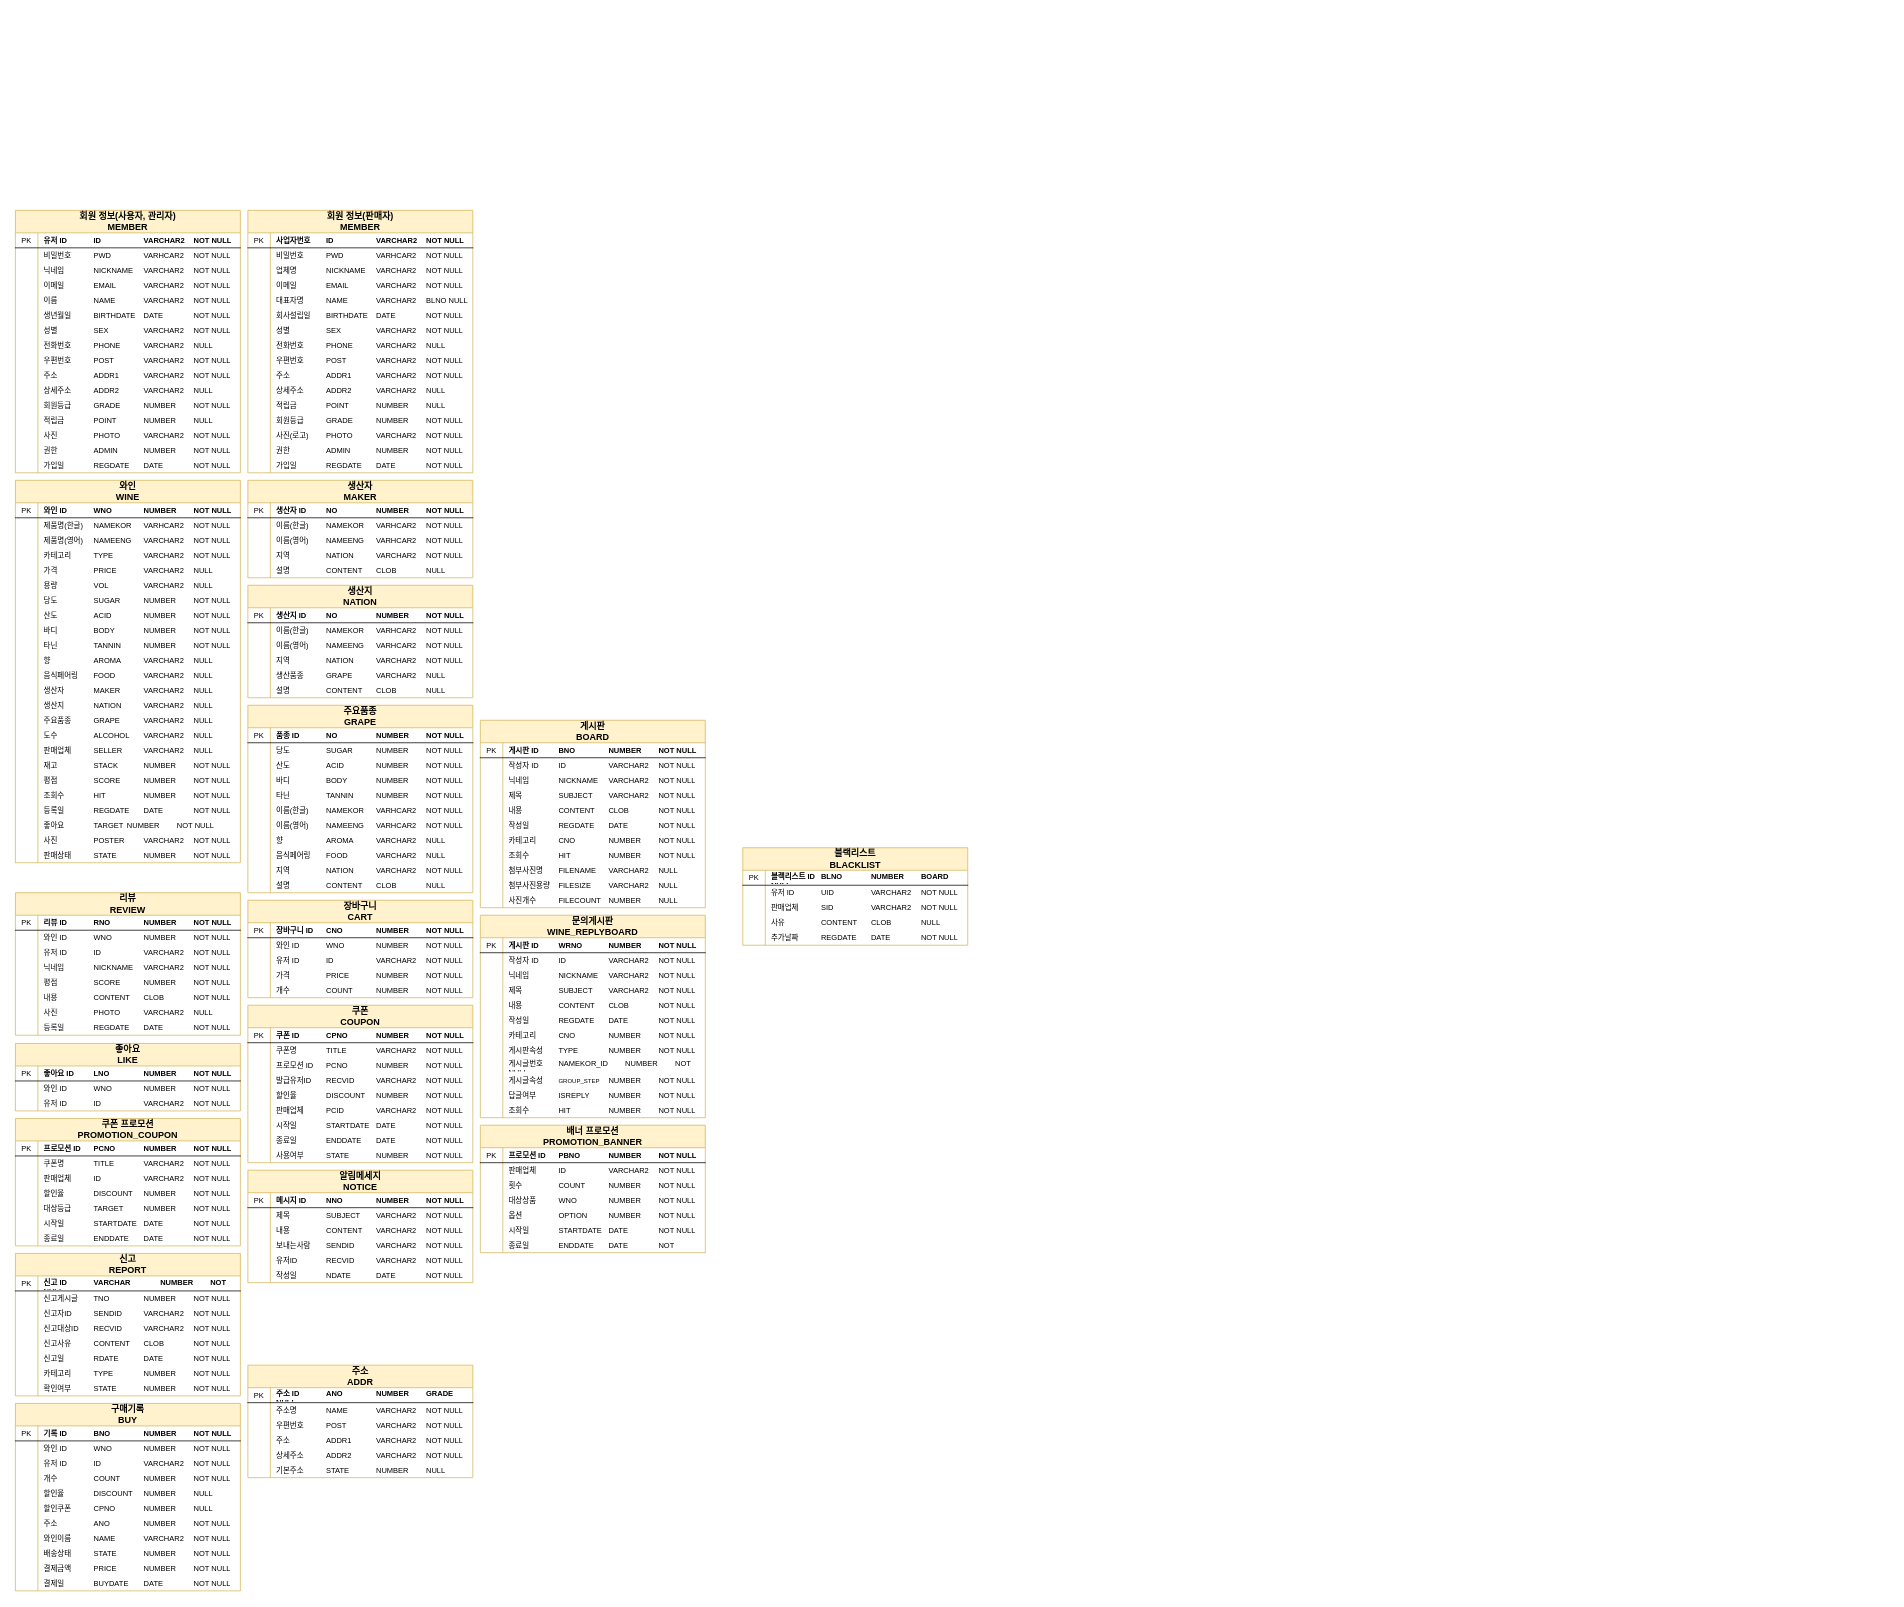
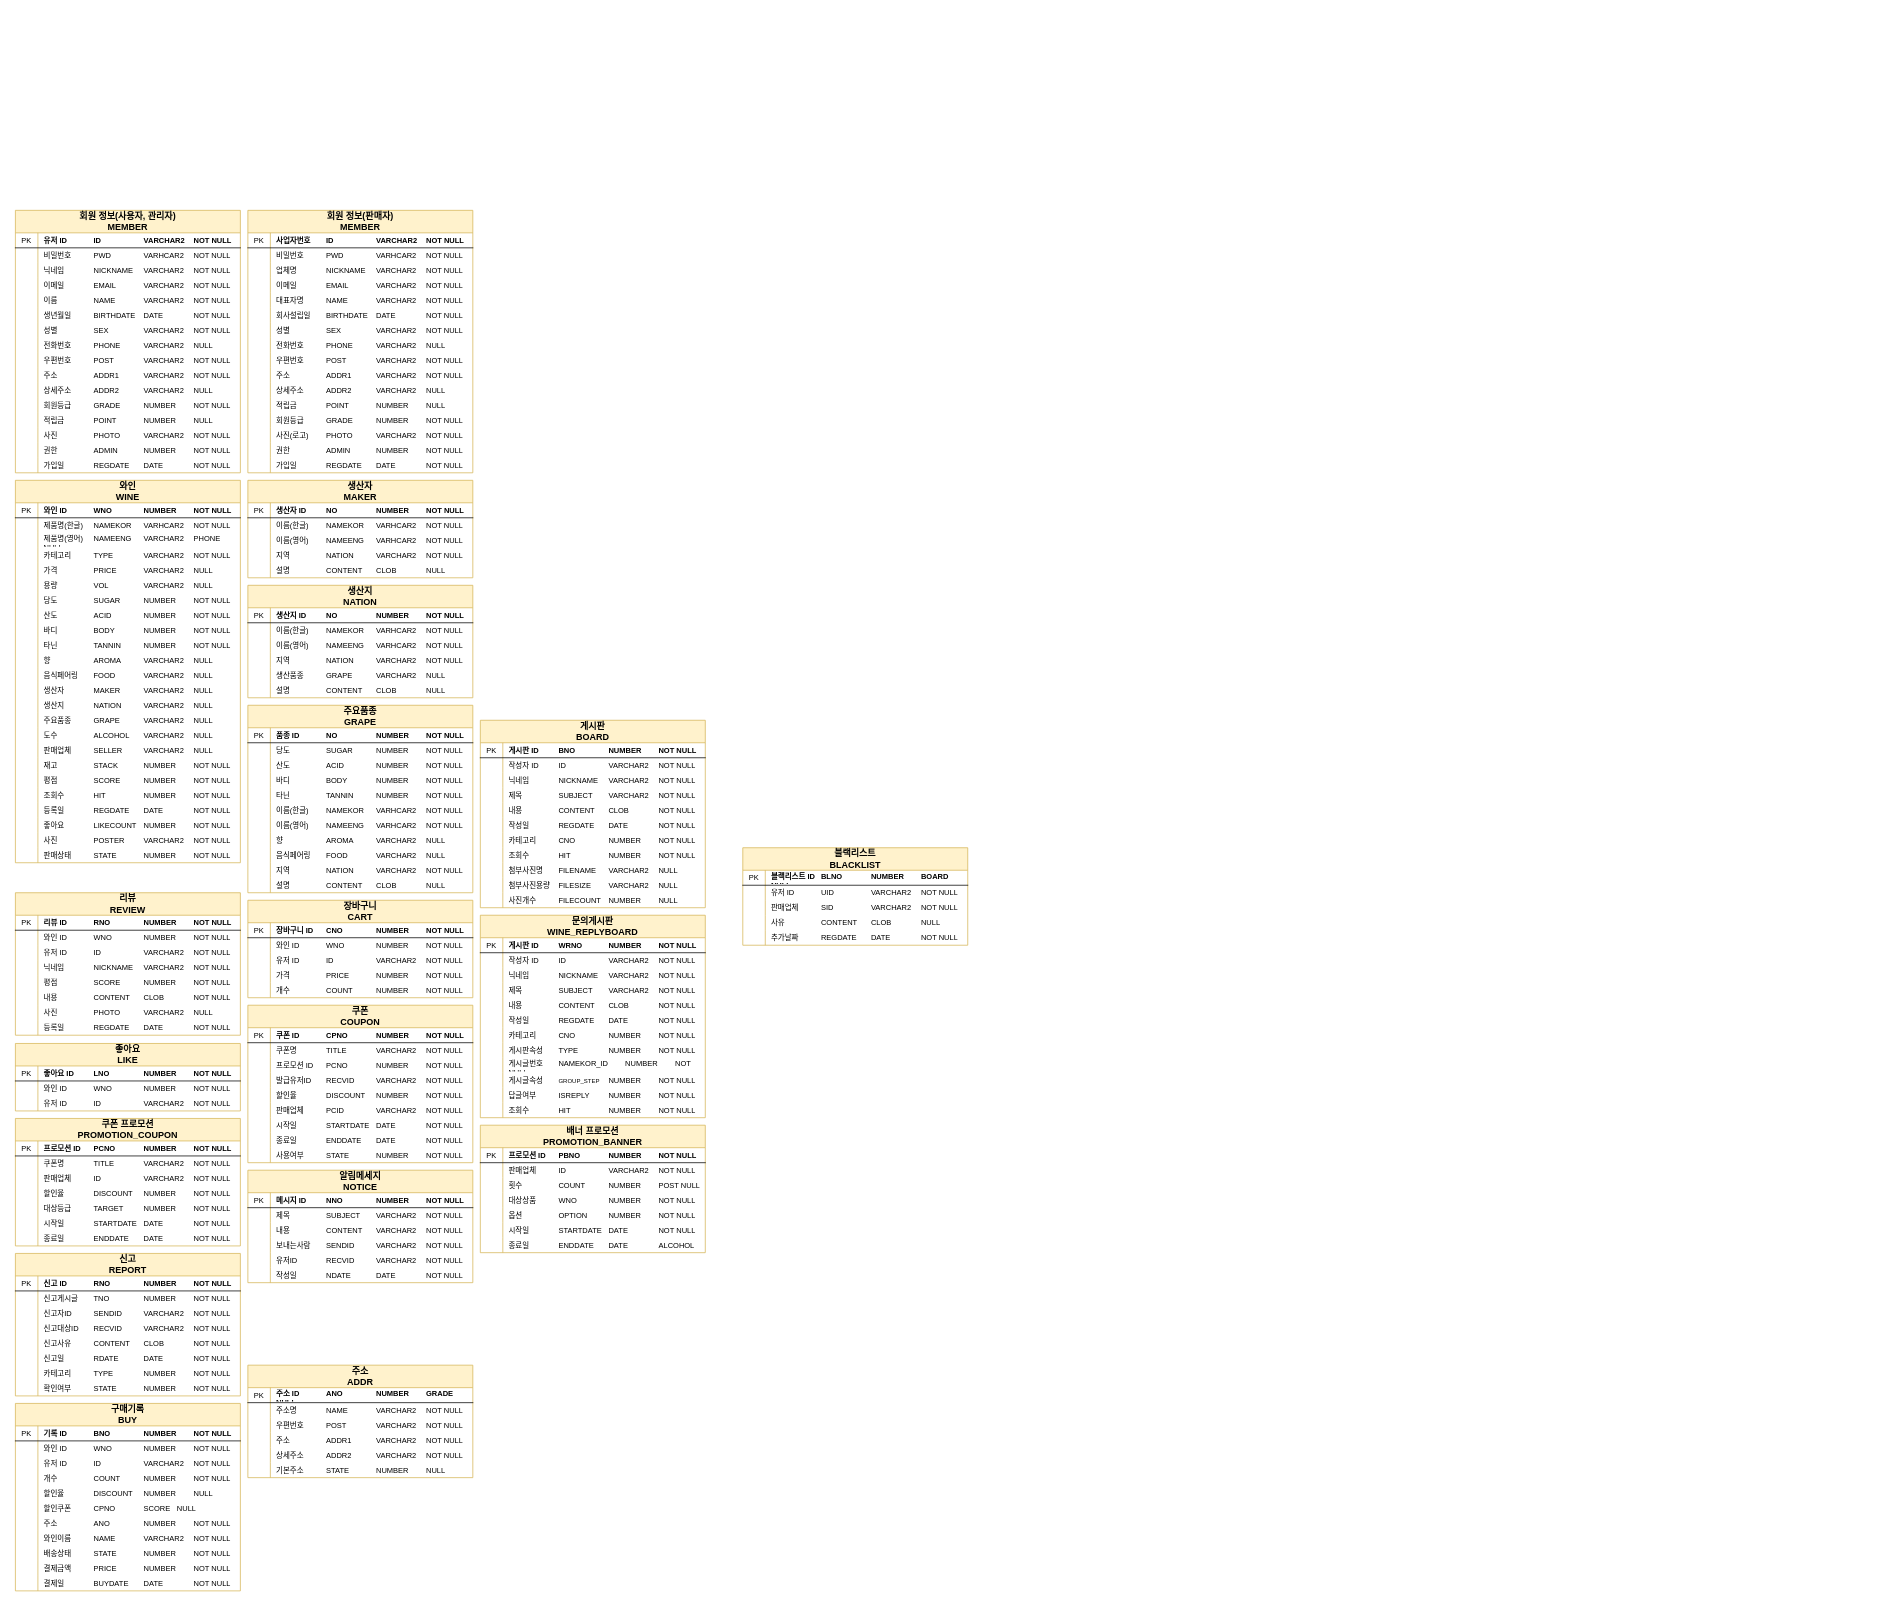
node "대표자명 NAME VARCHAR2 BLNO NULL": label "대표자명 NAME VARCHAR2 BLNO NULL" -> "대표자명 NAME VARCHAR2 NOT NULL"
node "제품명(영어) NAMEENG VARCHAR2 NOT NULL": label "제품명(영어) NAMEENG VARCHAR2 NOT NULL" -> "제품명(영어) NAMEENG VARCHAR2 PHONE NULL"
node "좋아요 TARGET NUMBER NOT NULL": label "좋아요 TARGET NUMBER NOT NULL" -> "좋아요 LIKECOUNT NUMBER NOT NULL"
node "횟수 COUNT NUMBER NOT NULL": label "횟수 COUNT NUMBER NOT NULL" -> "횟수 COUNT NUMBER POST NULL"
node "종료일 ENDDATE DATE NOT": label "종료일 ENDDATE DATE NOT" -> "종료일 ENDDATE DATE ALCOHOL"
node "신고 ID VARCHAR NUMBER NOT NULL": label "신고 ID VARCHAR NUMBER NOT NULL" -> "신고 ID RNO NUMBER NOT NULL"
node "할인쿠폰 CPNO NUMBER NULL": label "할인쿠폰 CPNO NUMBER NULL" -> "할인쿠폰 CPNO SCORE NULL"
